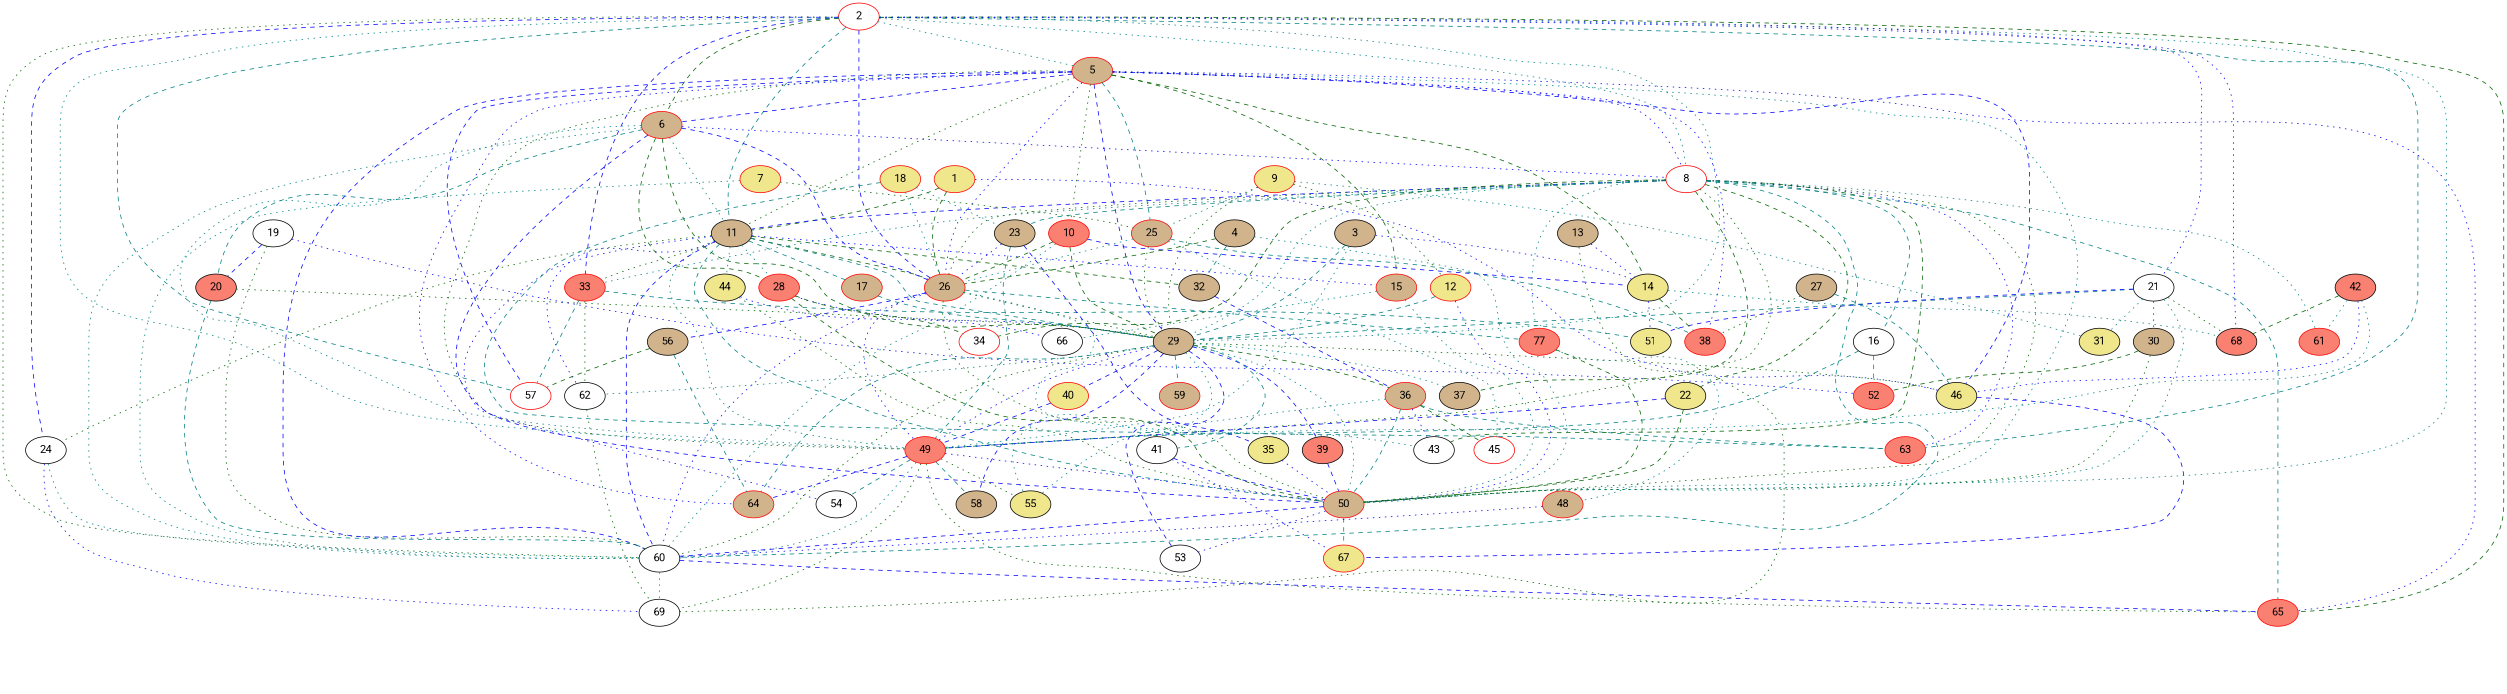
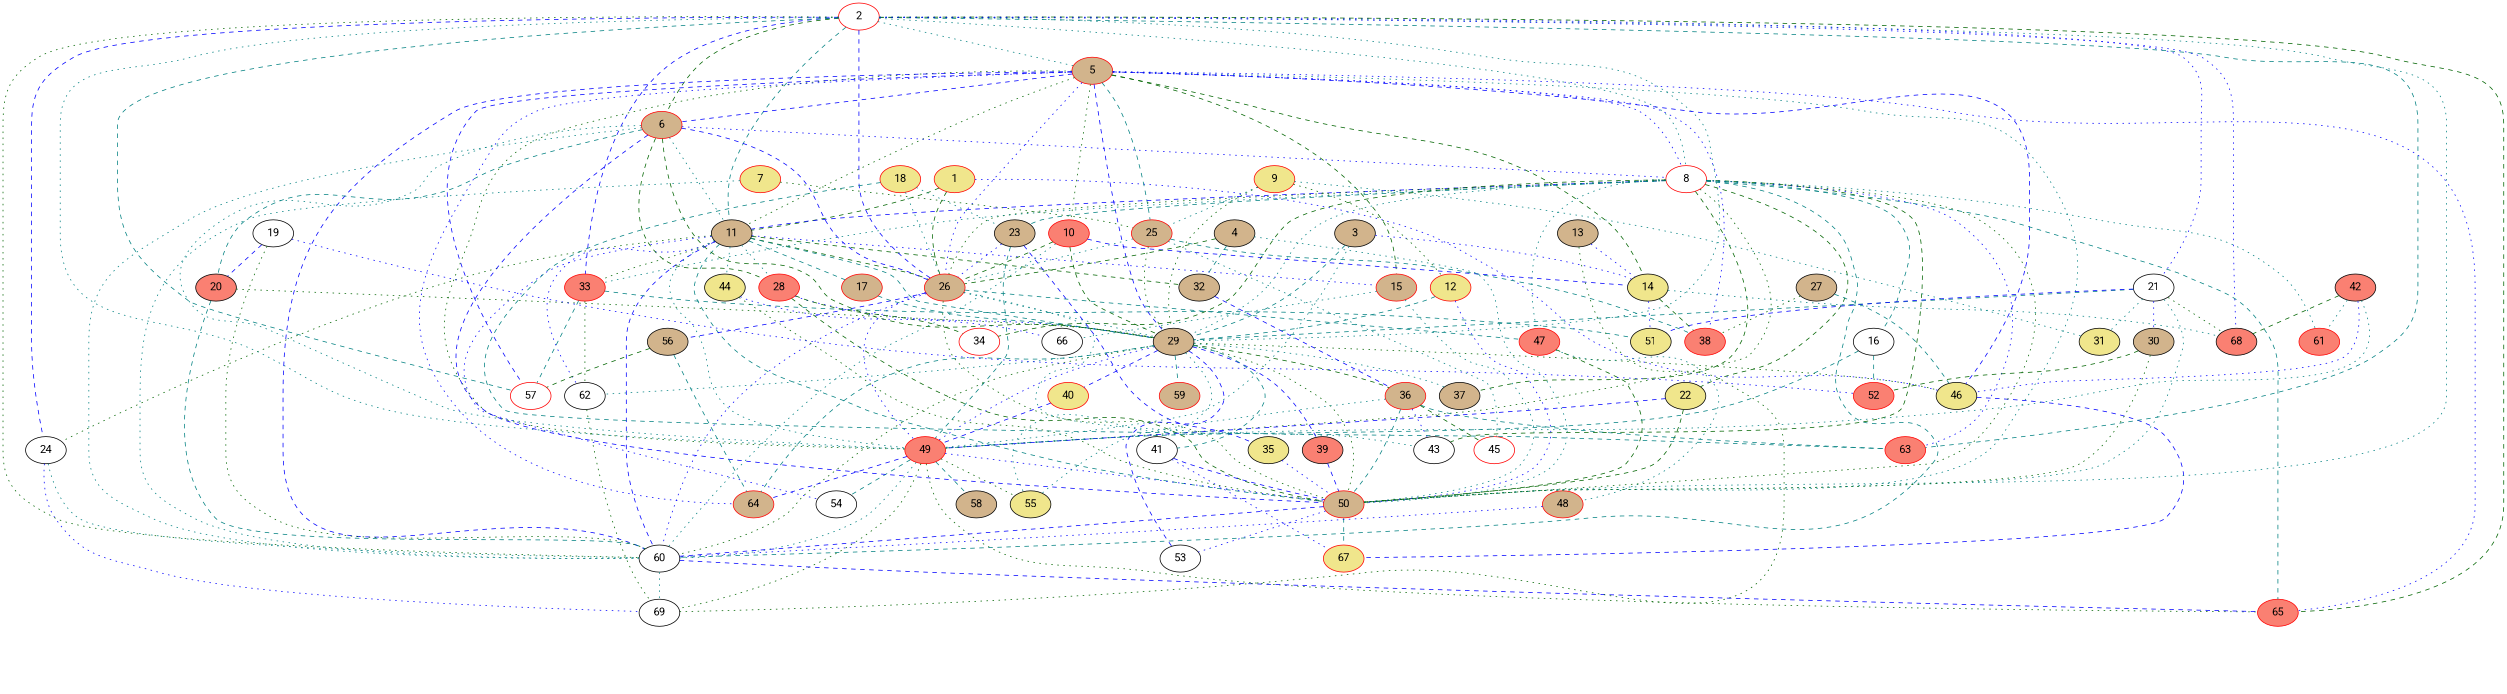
edge "26" -- "29": color darkgreen -> teal
node "77": label "77" -> "47"
edge "29" -- "50": color teal -> darkgreen
edge "29" -- "58": removed
